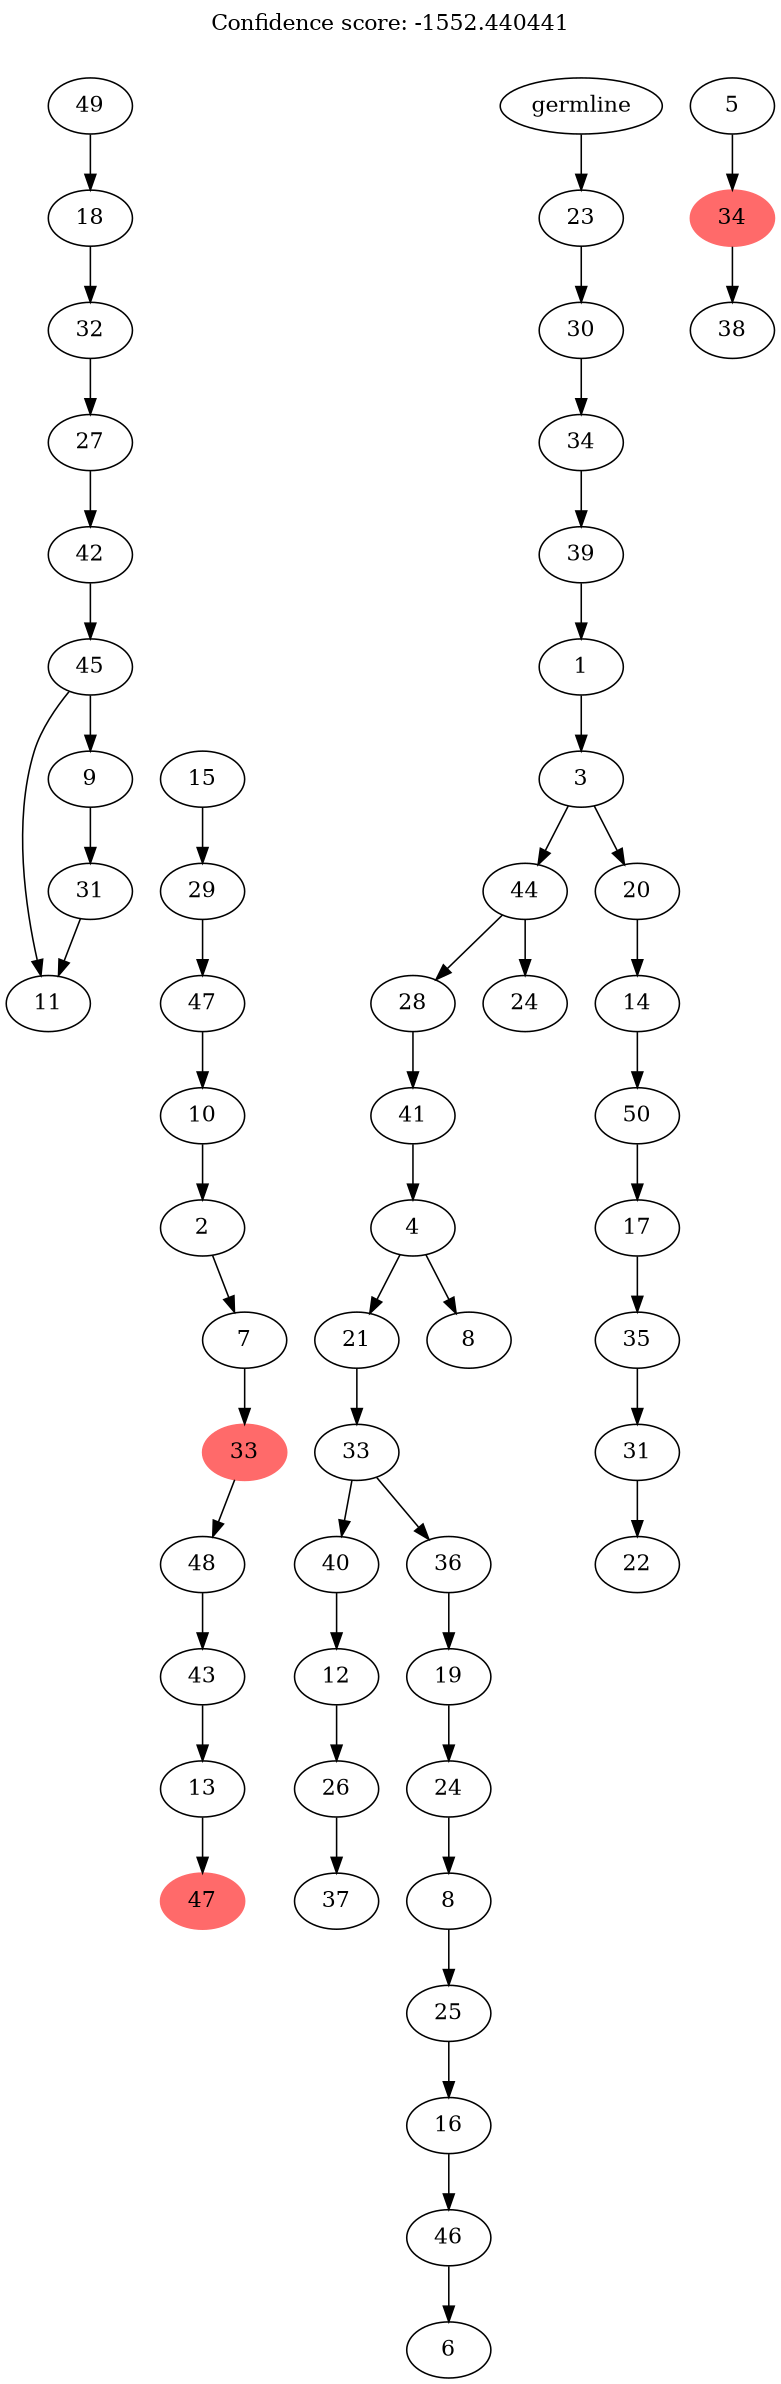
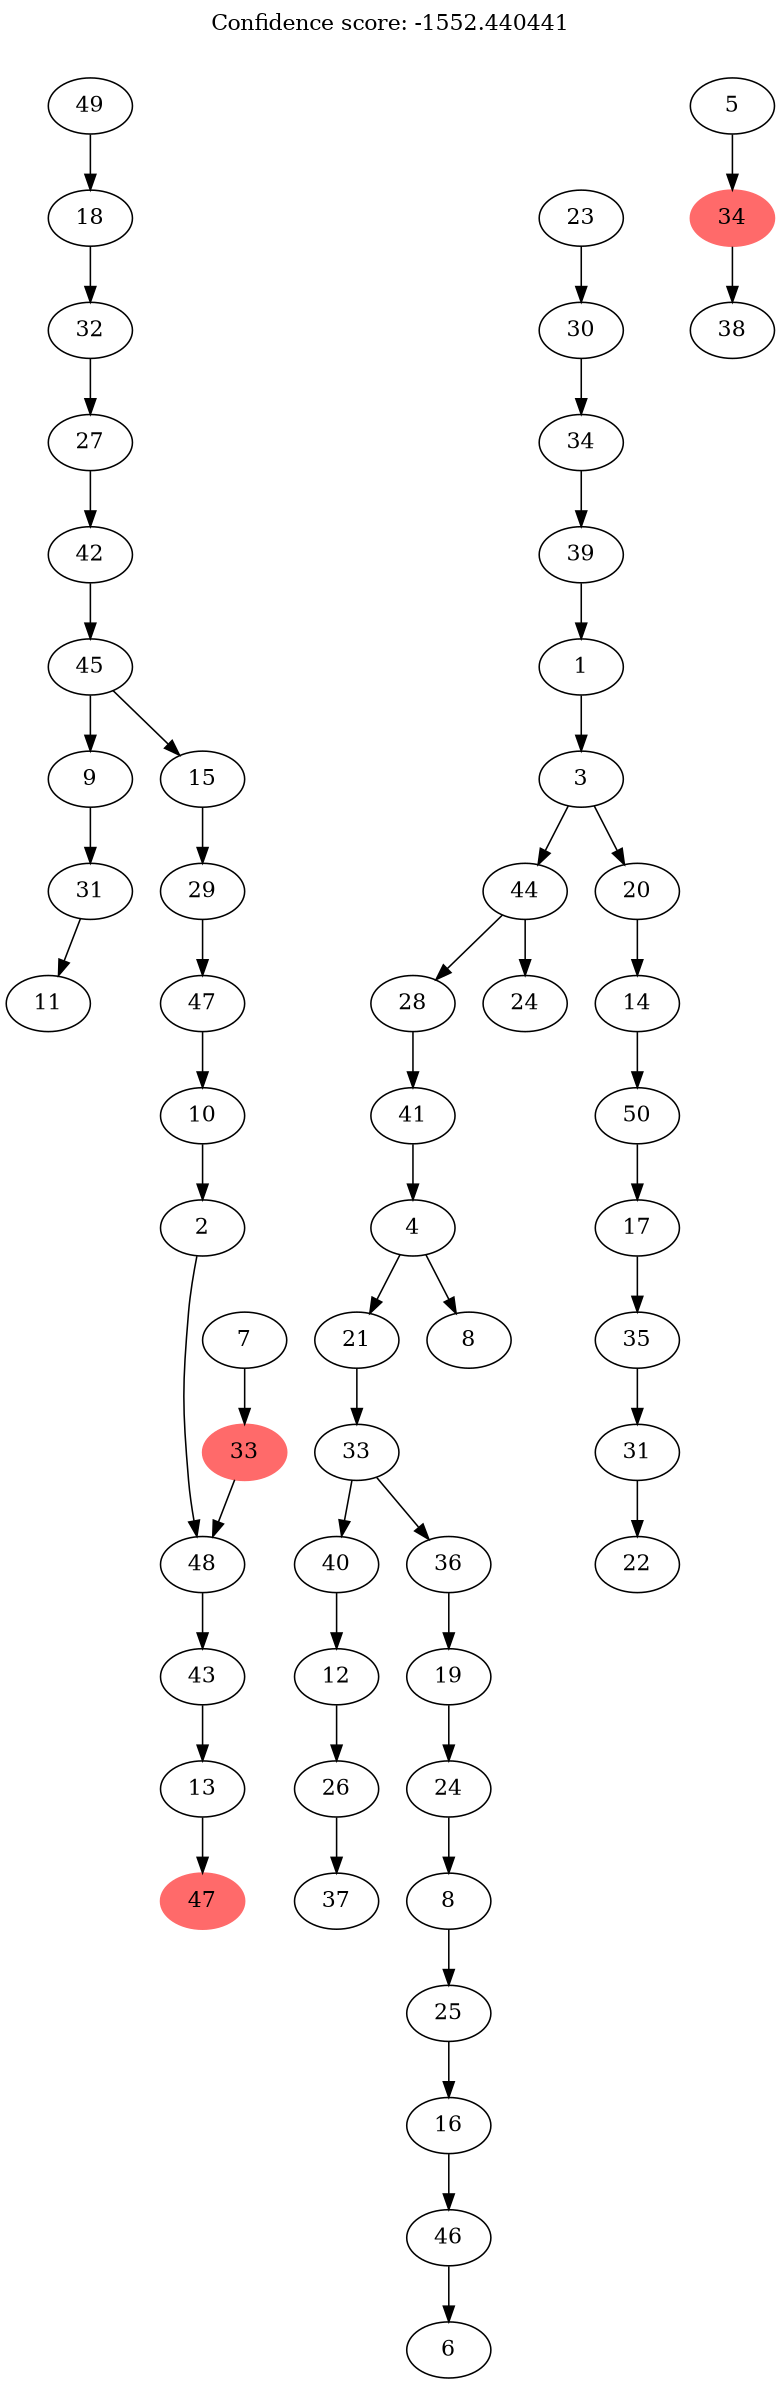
node "germline": removed
edge "45" -> "11": now "45" -> "15"
edge "2" -> "7": now "2" -> "48"
